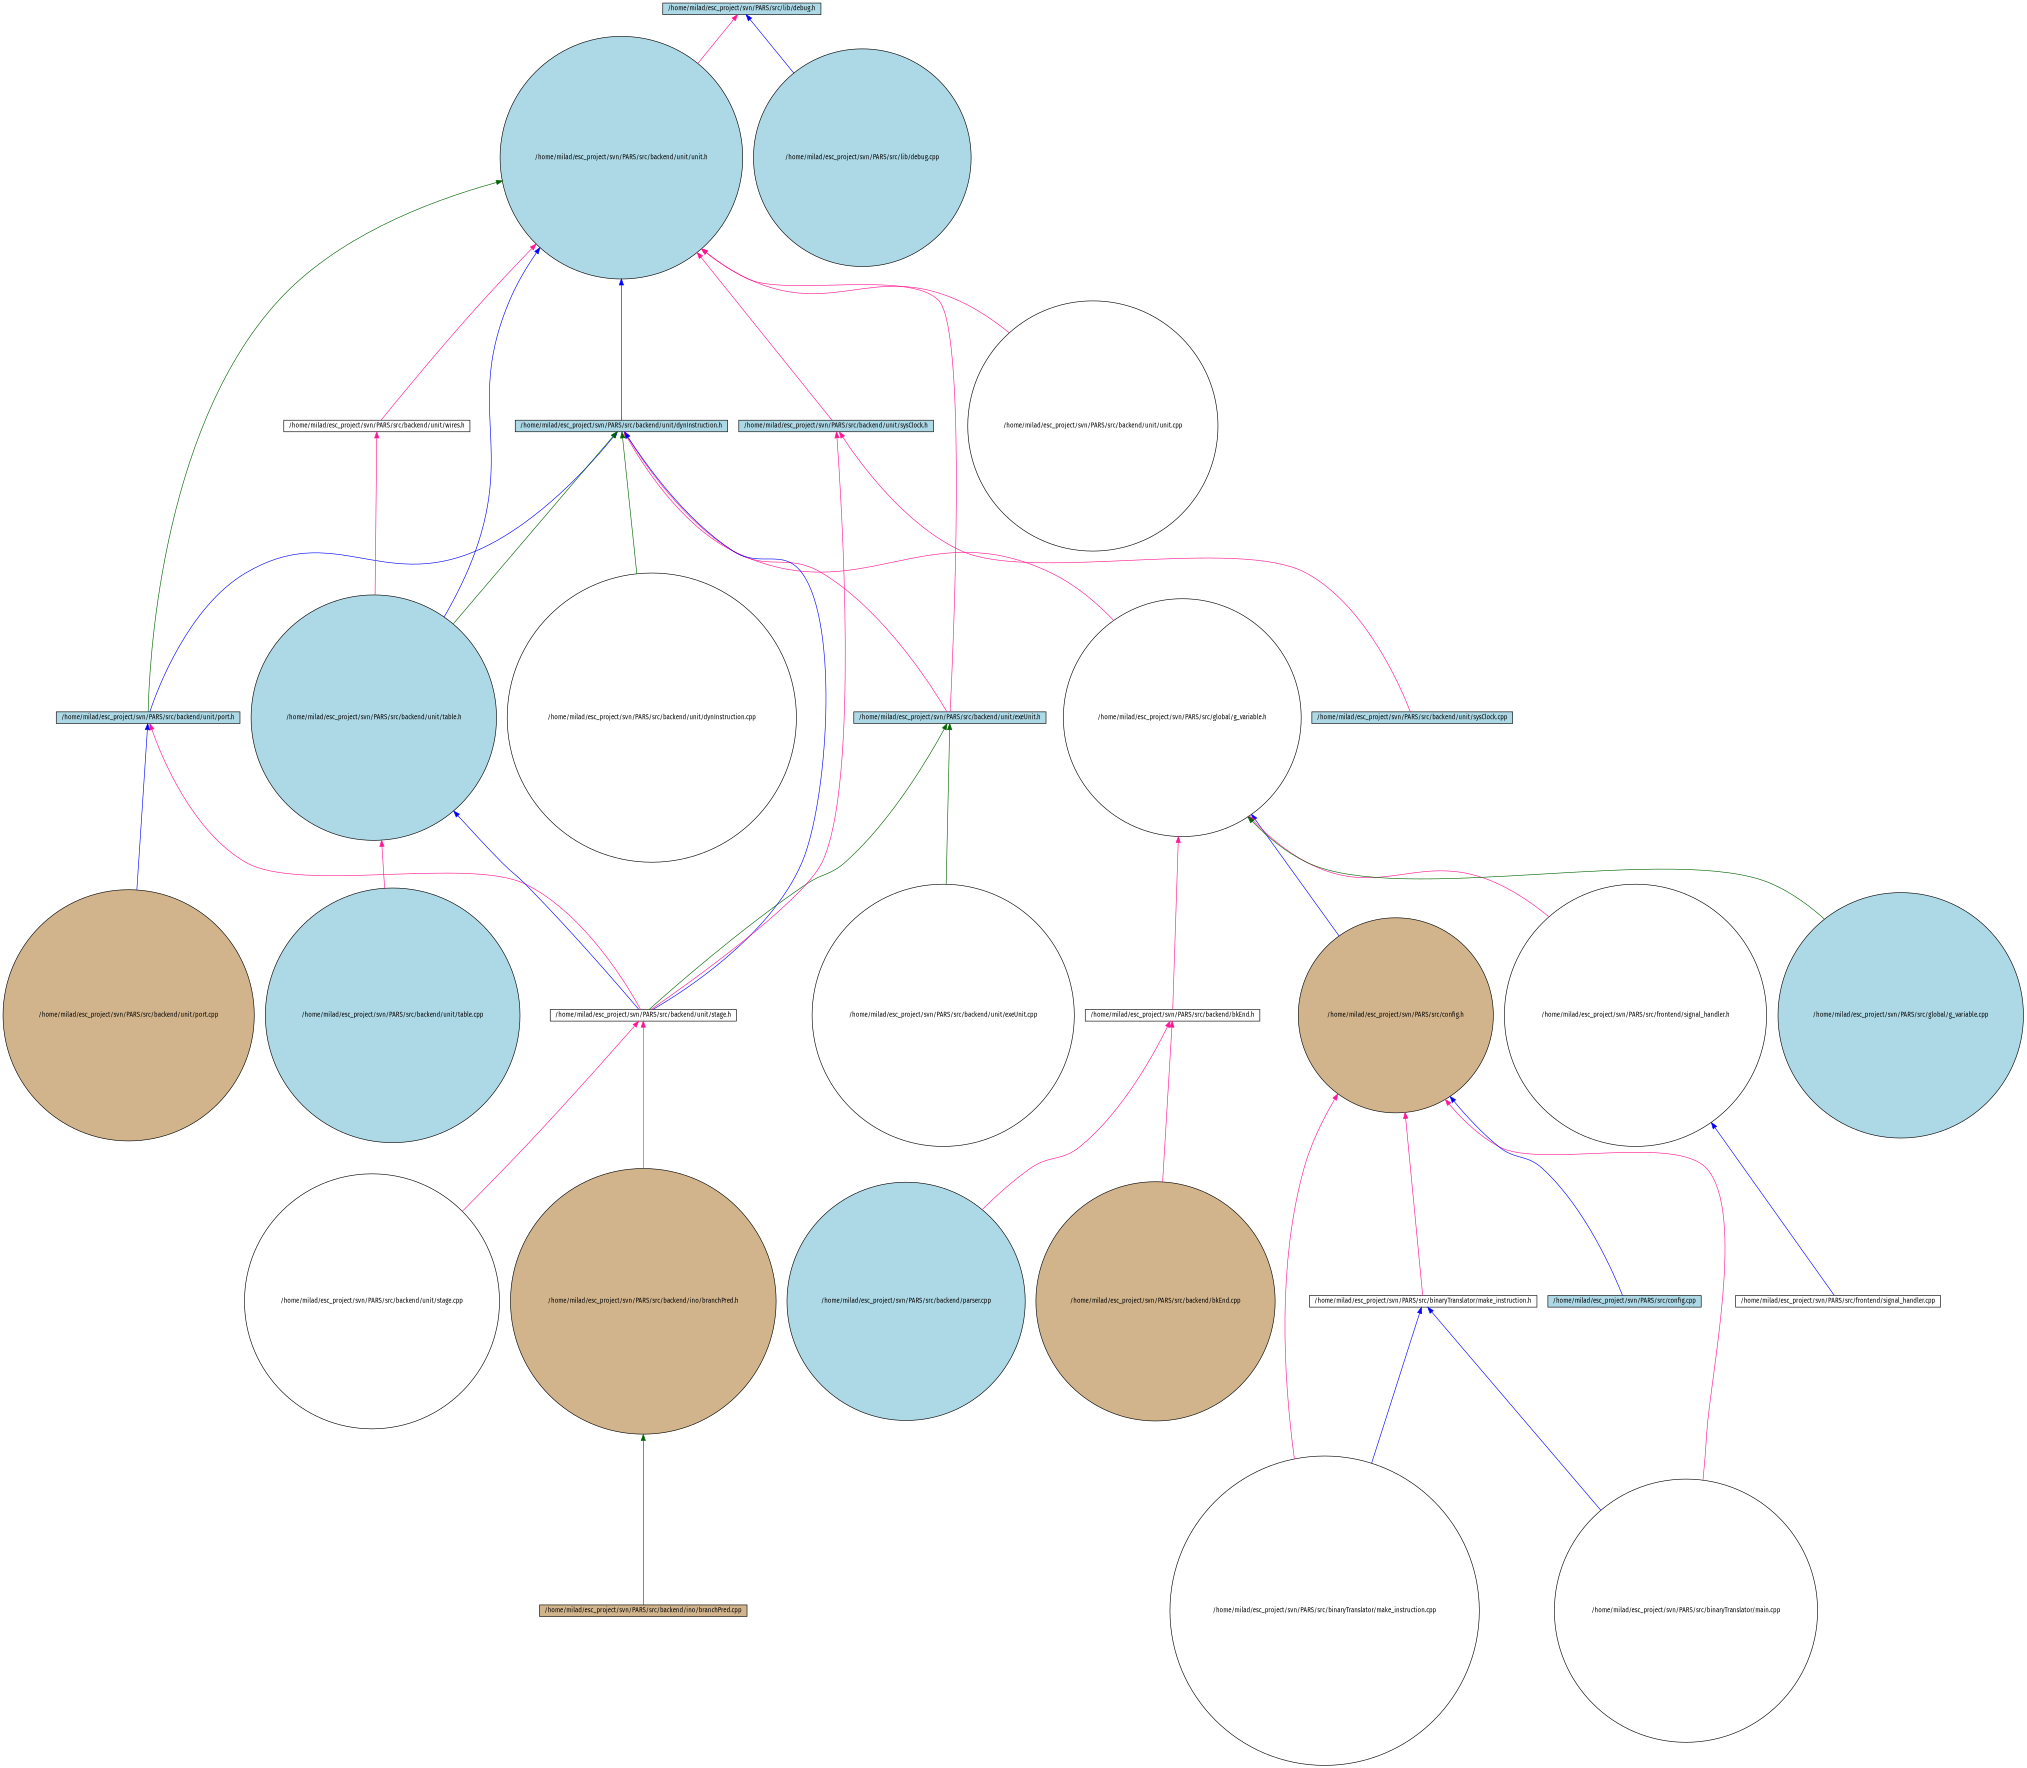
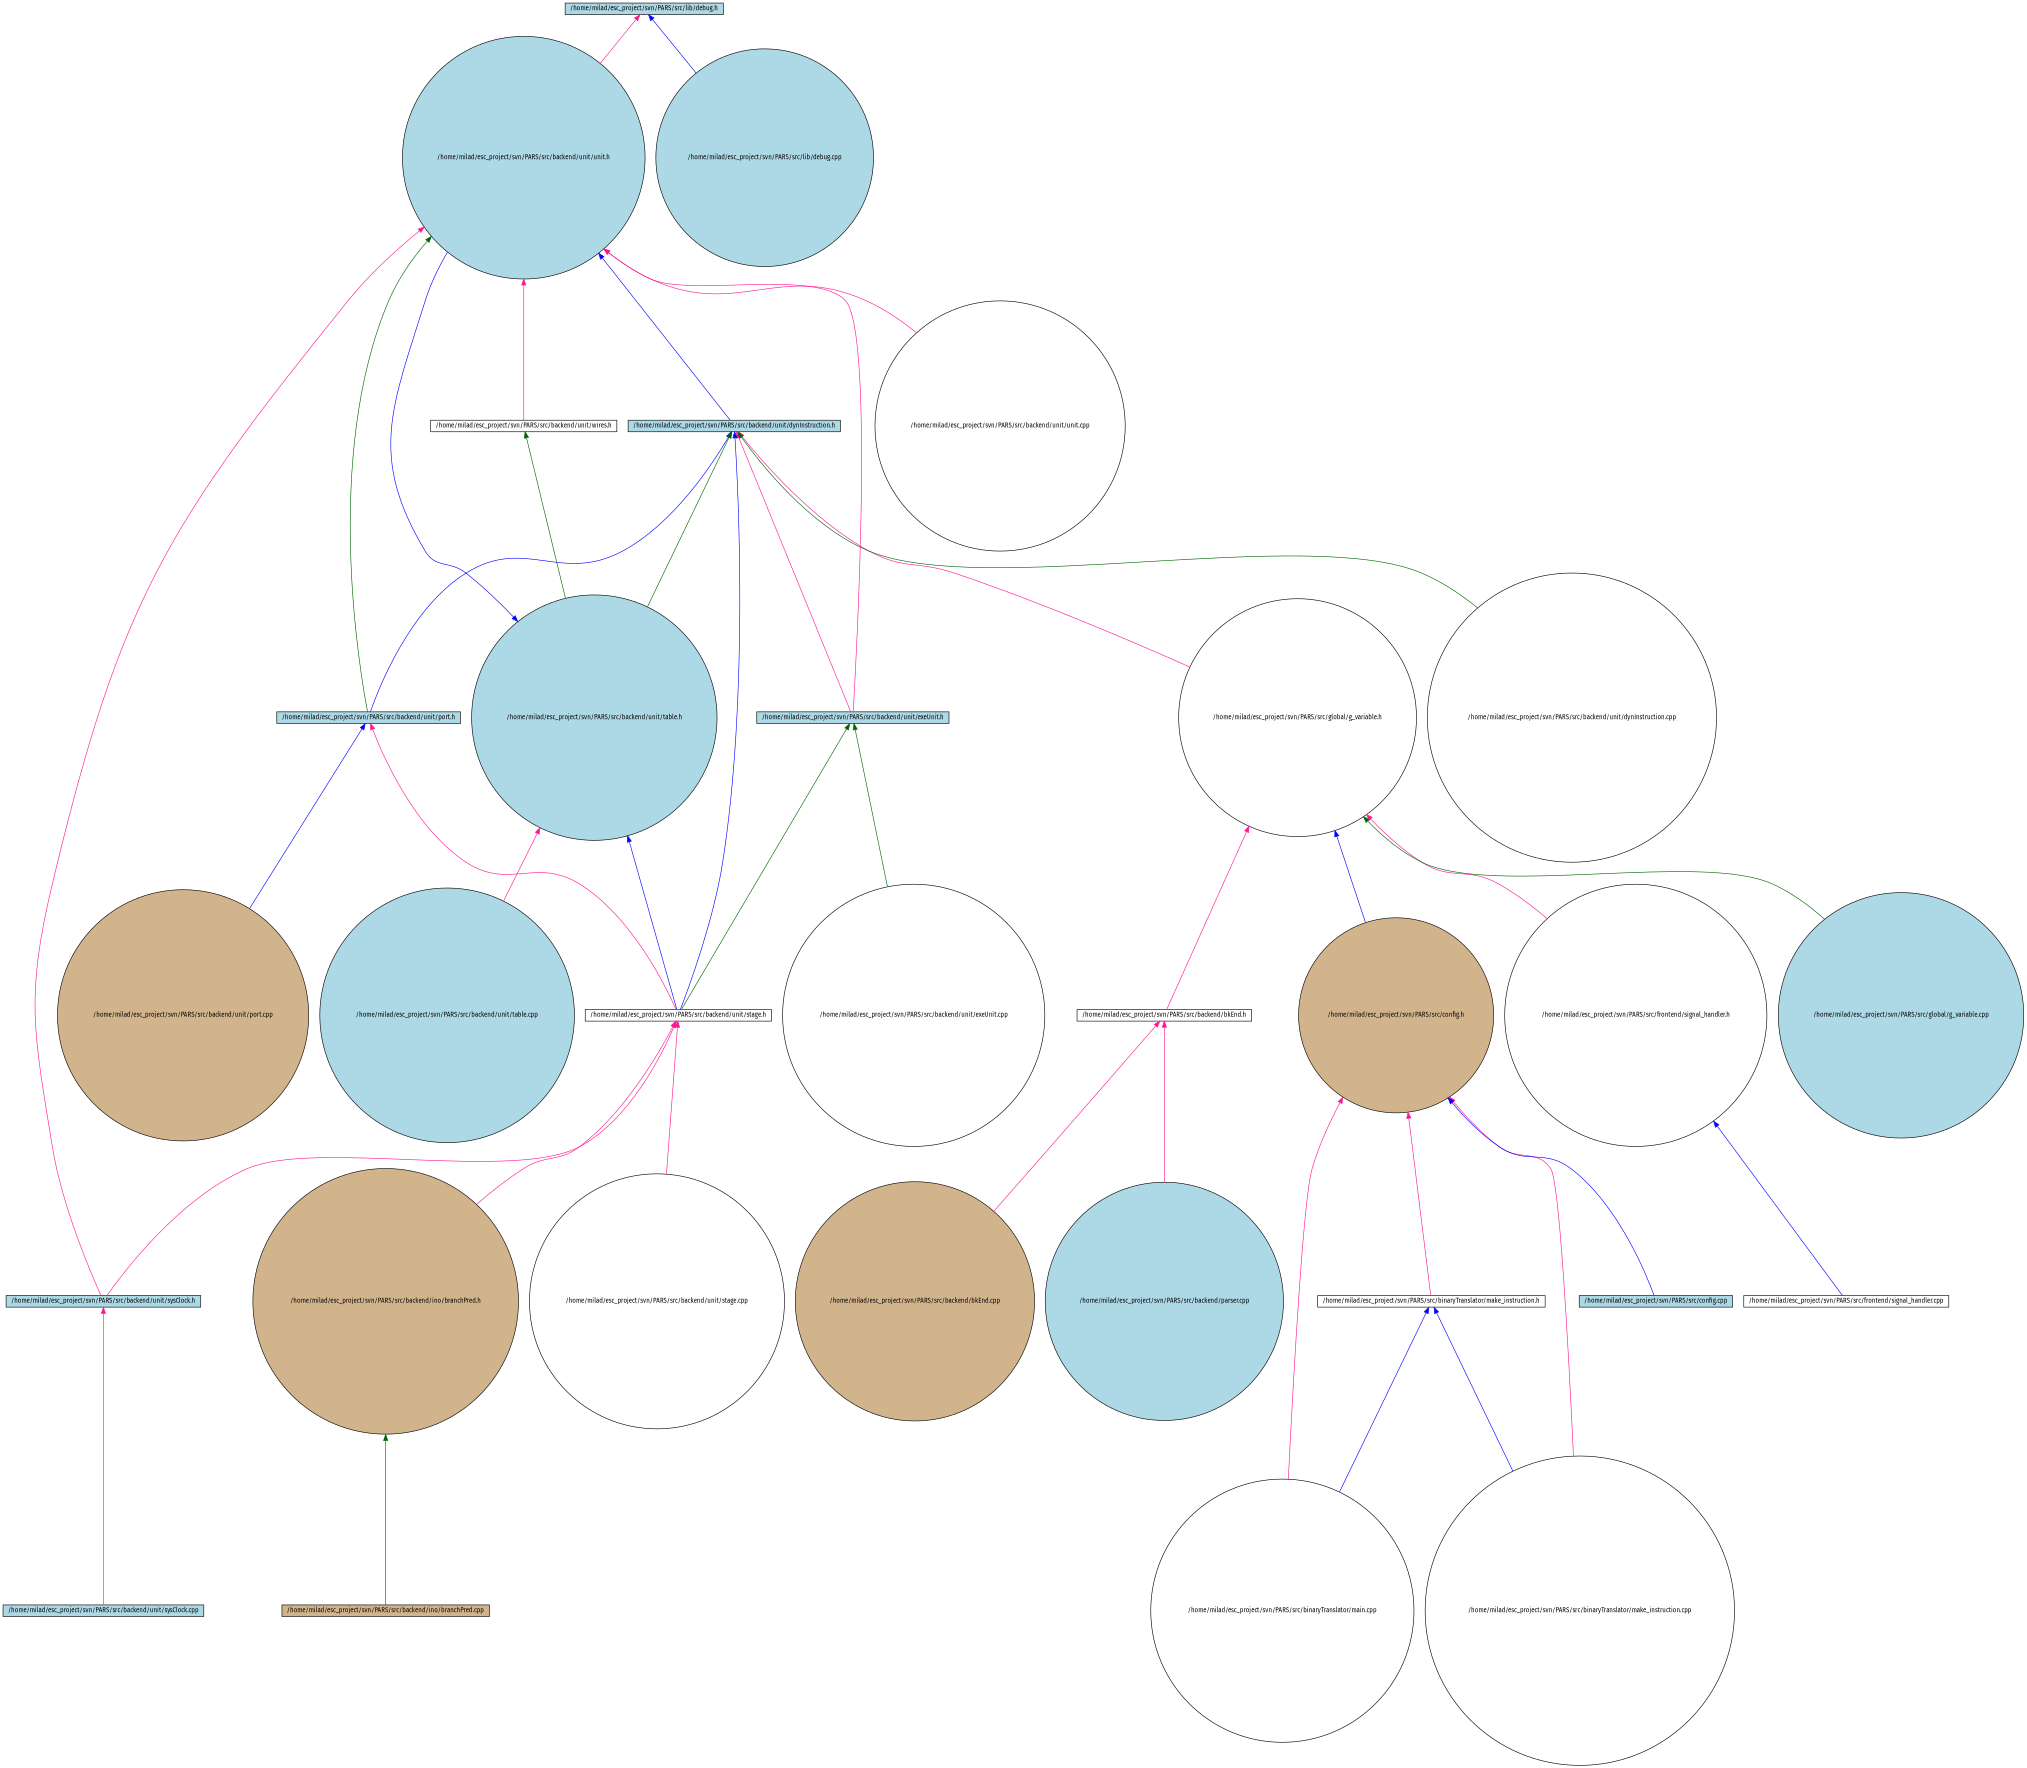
edge "/home/milad/esc_project/svn/PARS/src/backend/unit/table.h" -> "/home/milad/esc_project/svn/PARS/src/backend/unit/unit.h": reversed
edge "/home/milad/esc_project/svn/PARS/src/backend/unit/table.h" -> "/home/milad/esc_project/svn/PARS/src/backend/unit/wires.h": color deeppink -> darkgreen
edge "/home/milad/esc_project/svn/PARS/src/backend/unit/stage.h" -> "/home/milad/esc_project/svn/PARS/src/backend/unit/sysClock.h": reversed
